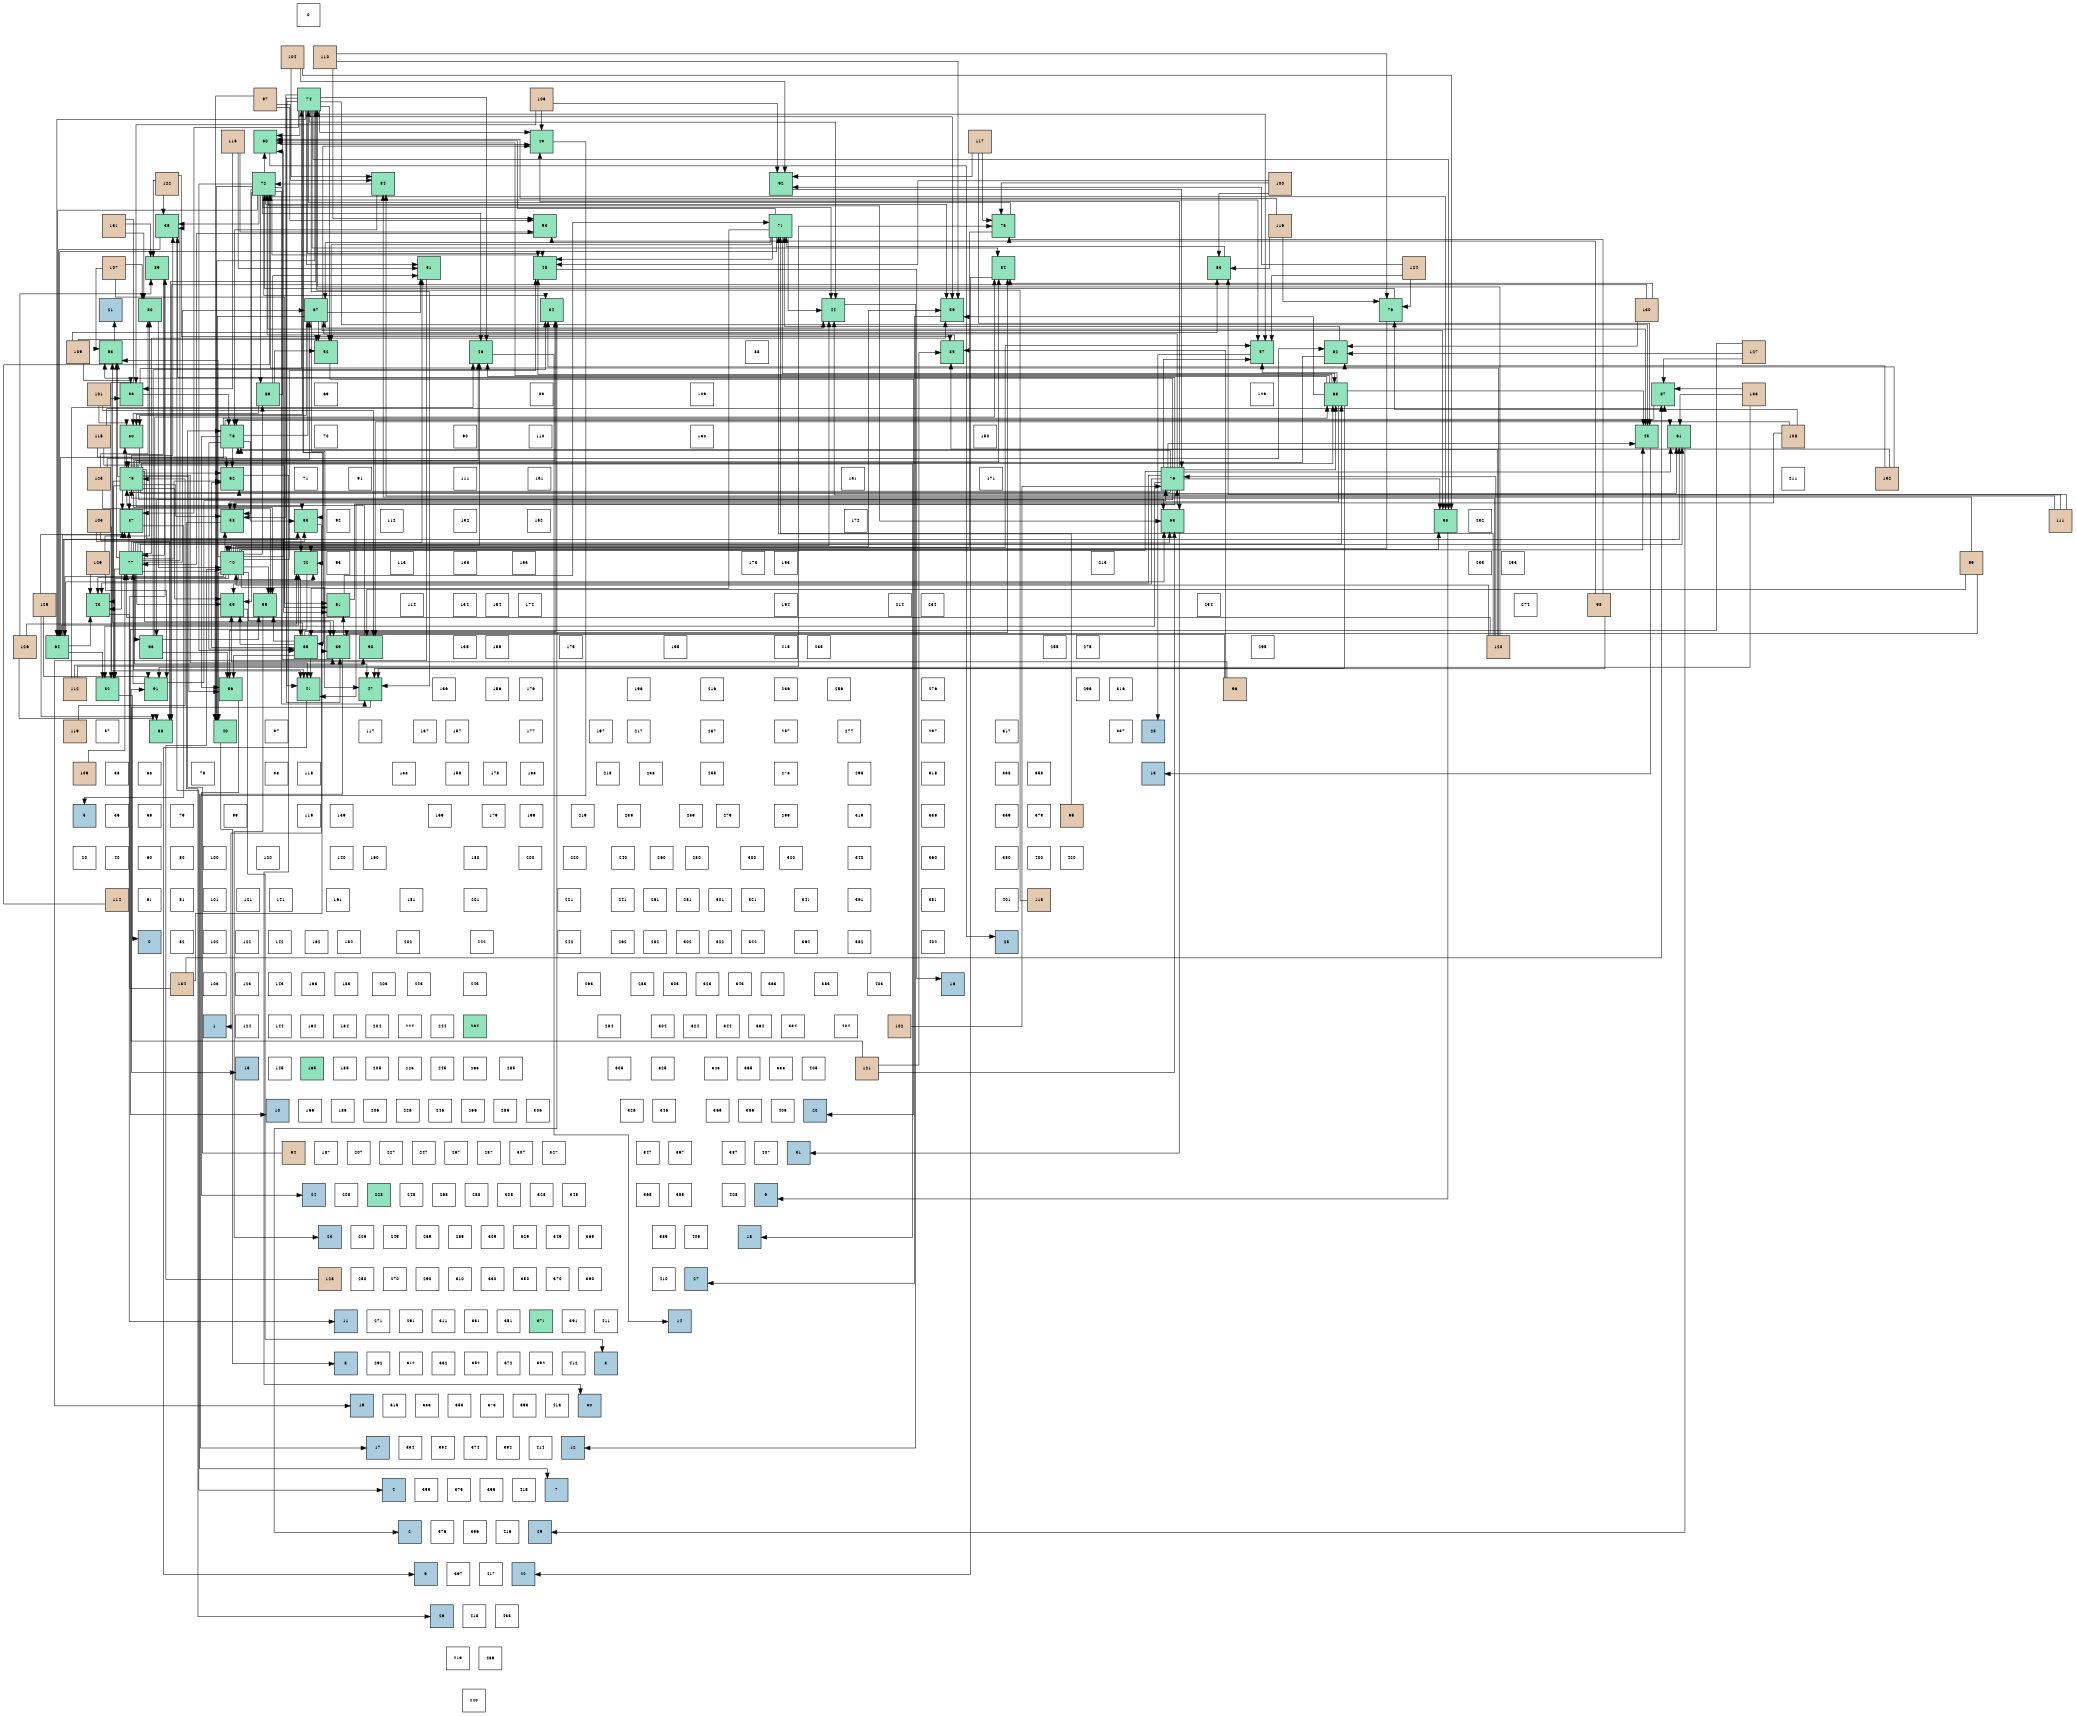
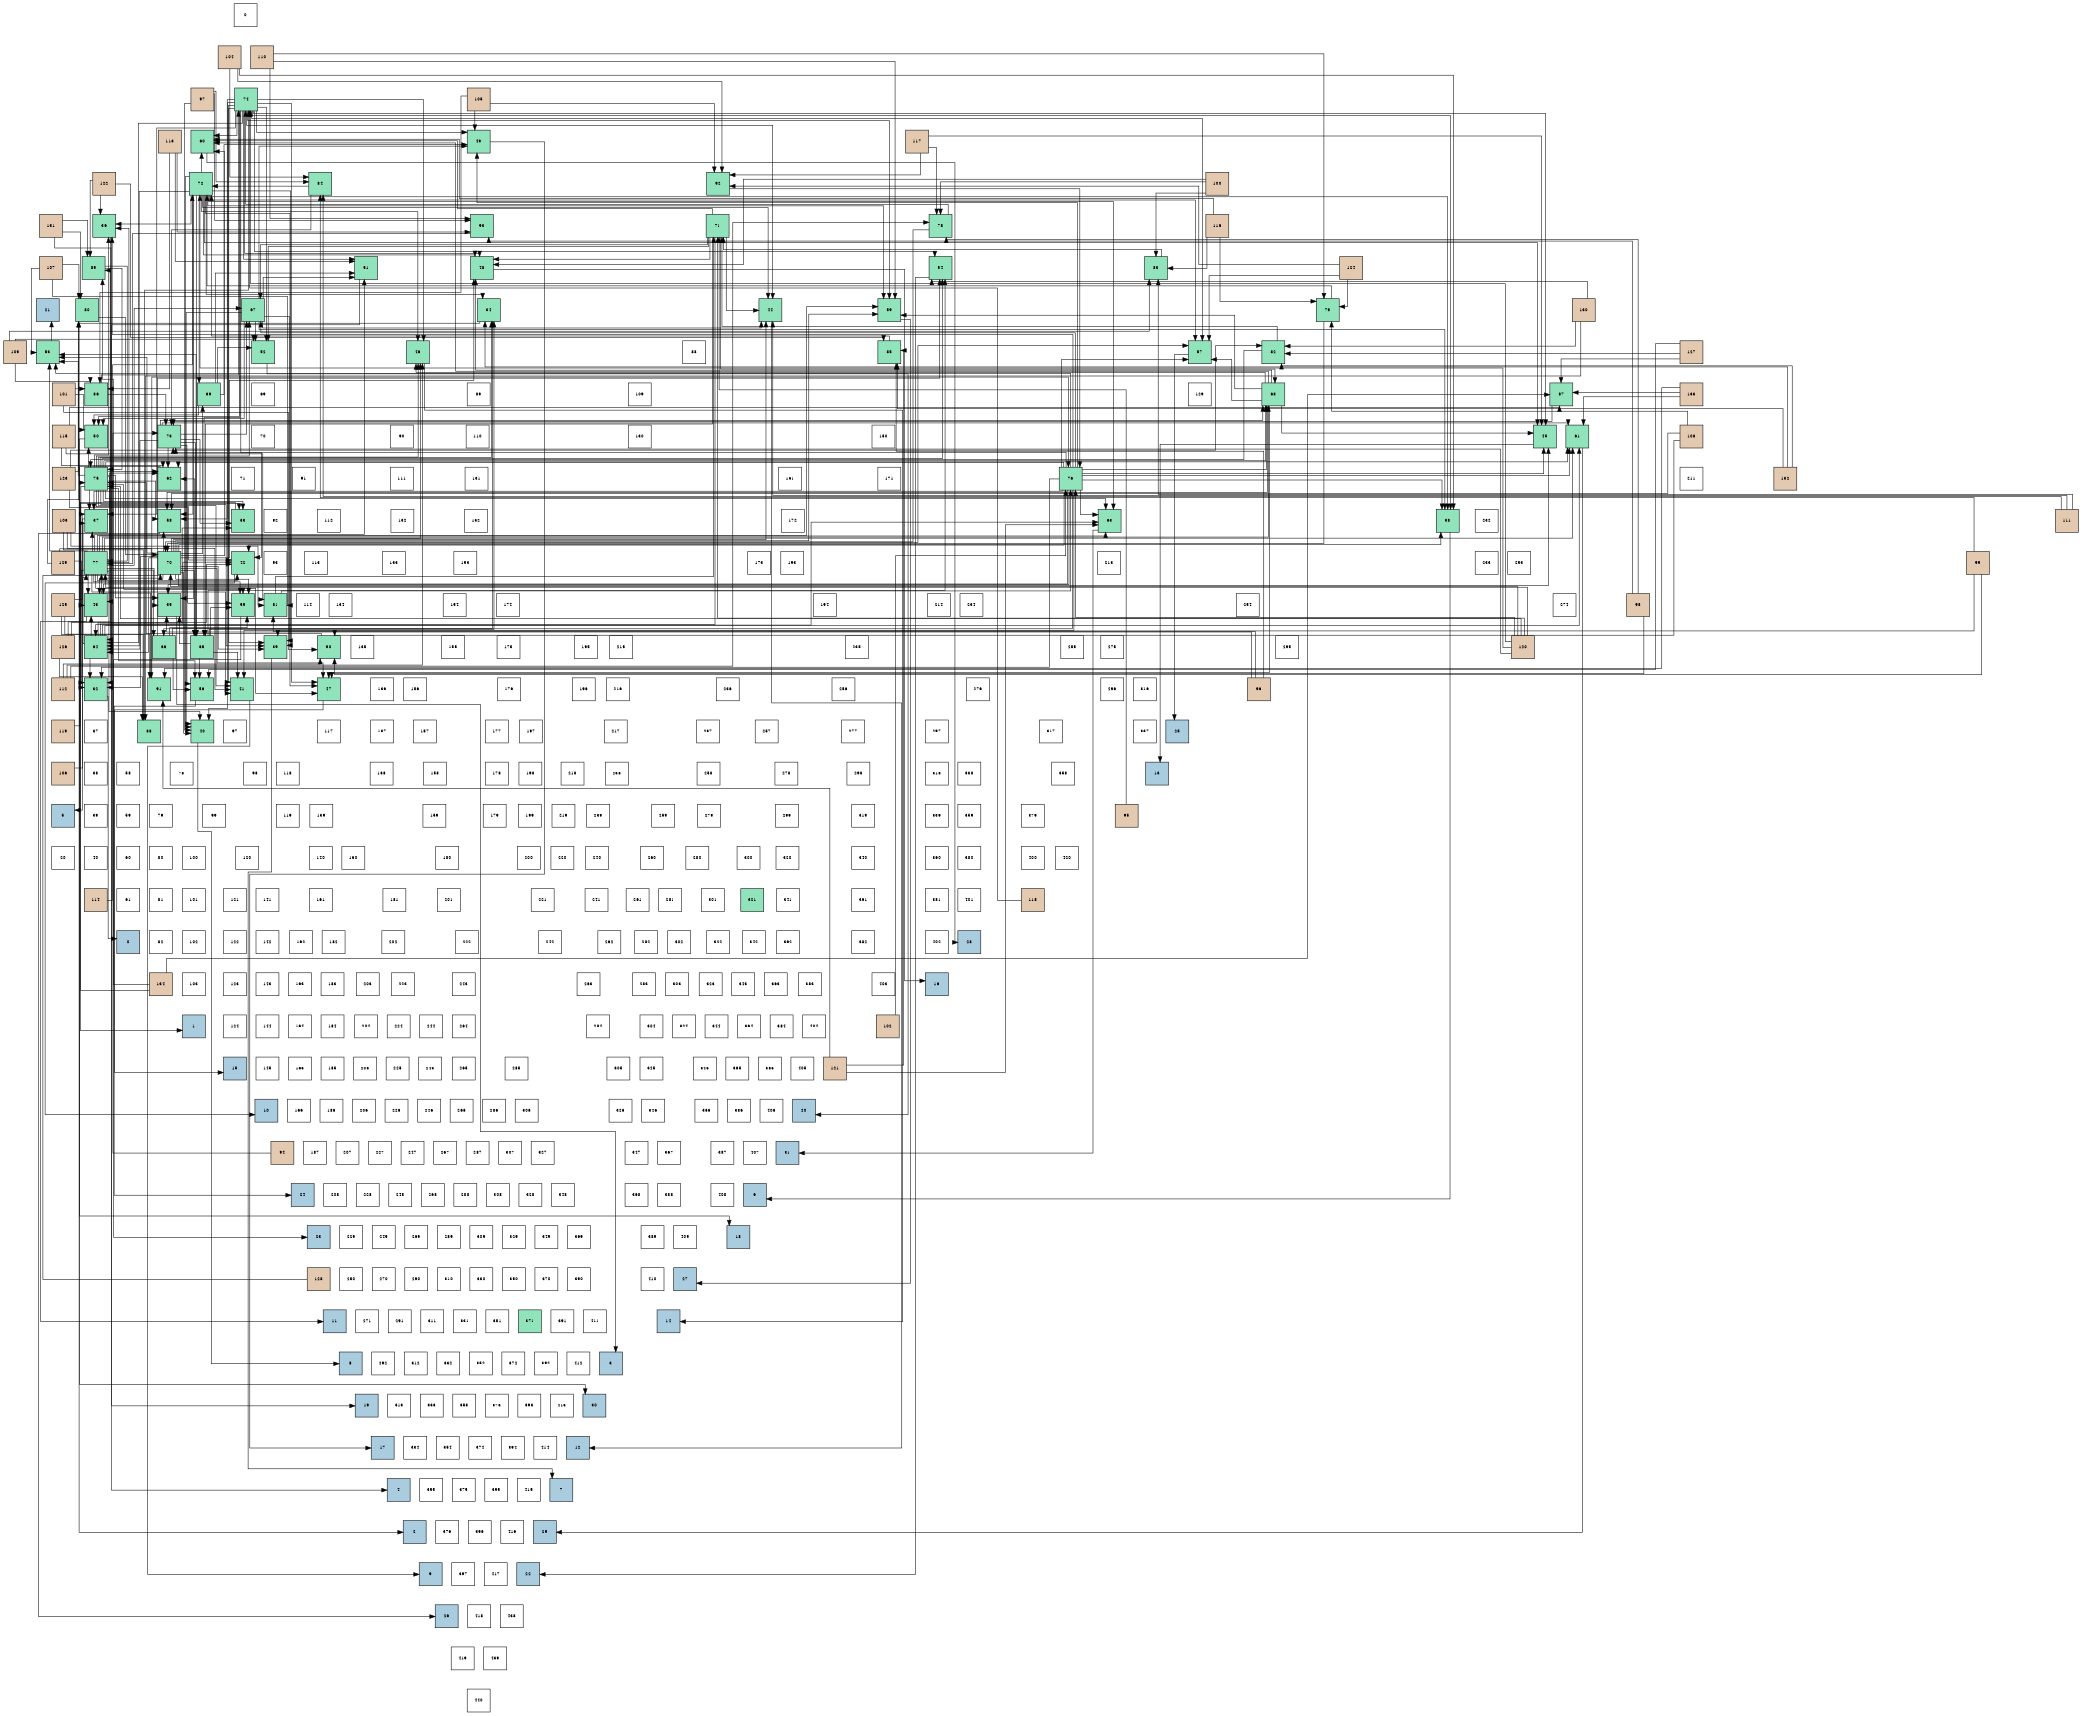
edge "77" -> "33": now "77" -> "55"
node "321": fillcolor #ffffff -> #91e3bb
node "264": fillcolor #91e3bb -> #ffffff
node "165": fillcolor #91e3bb -> #ffffff
node "228": fillcolor #91e3bb -> #ffffff
